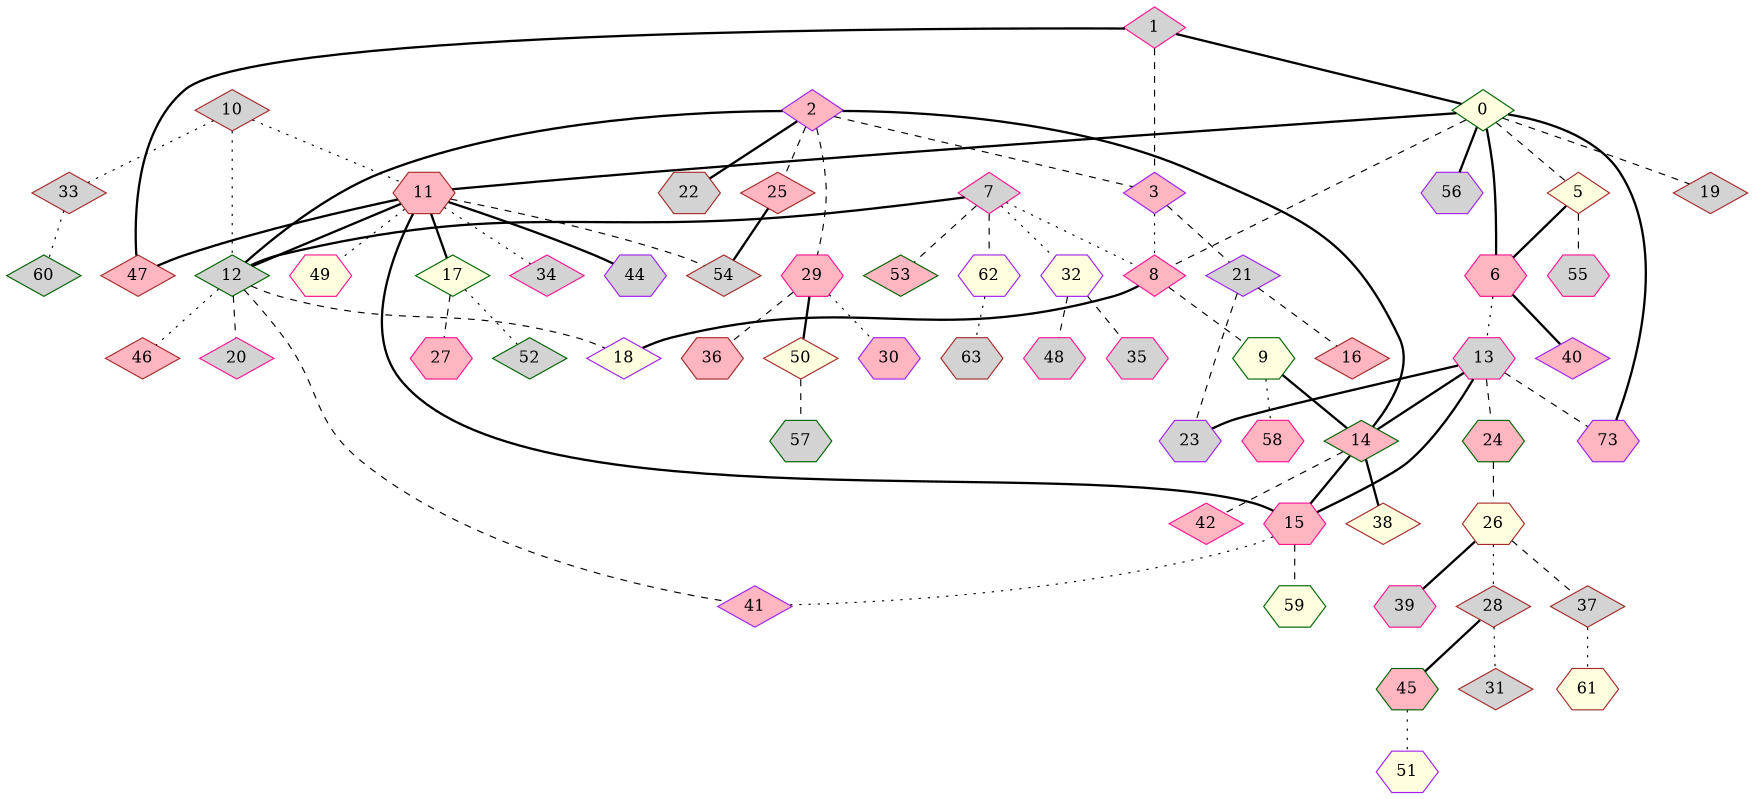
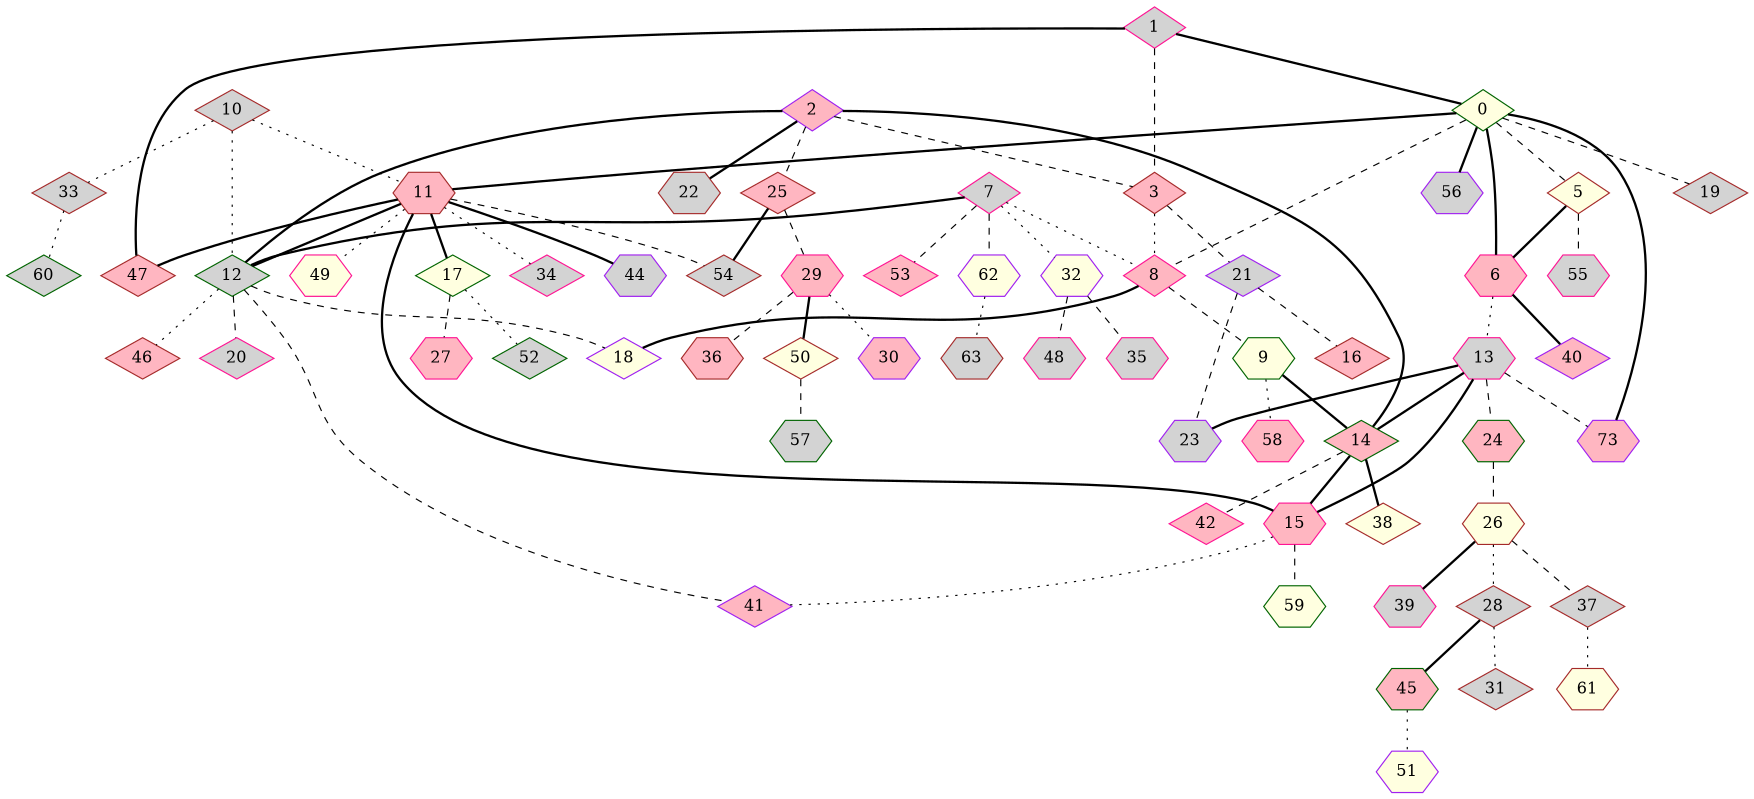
edge "2" -- "29": now "25" -- "29"
node "3": color purple -> brown
node "53": color darkgreen -> deeppink
